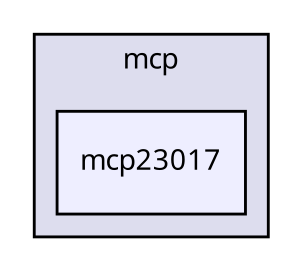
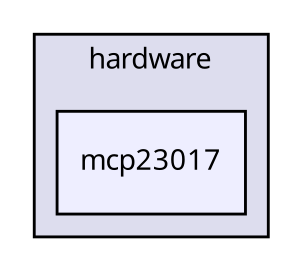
cluster "mcp": label "mcp" -> "hardware"
